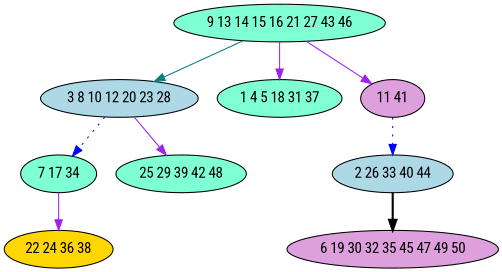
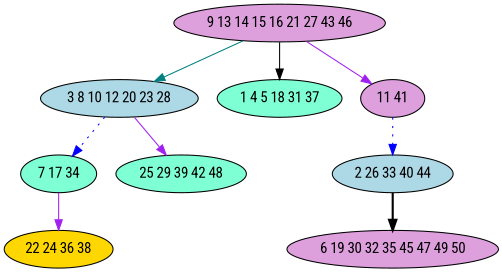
node "9 13 14 15 16 21 27 43 46": fillcolor aquamarine -> plum
edge "9 13 14 15 16 21 27 43 46" -> "1 4 5 18 31 37": color purple -> black
